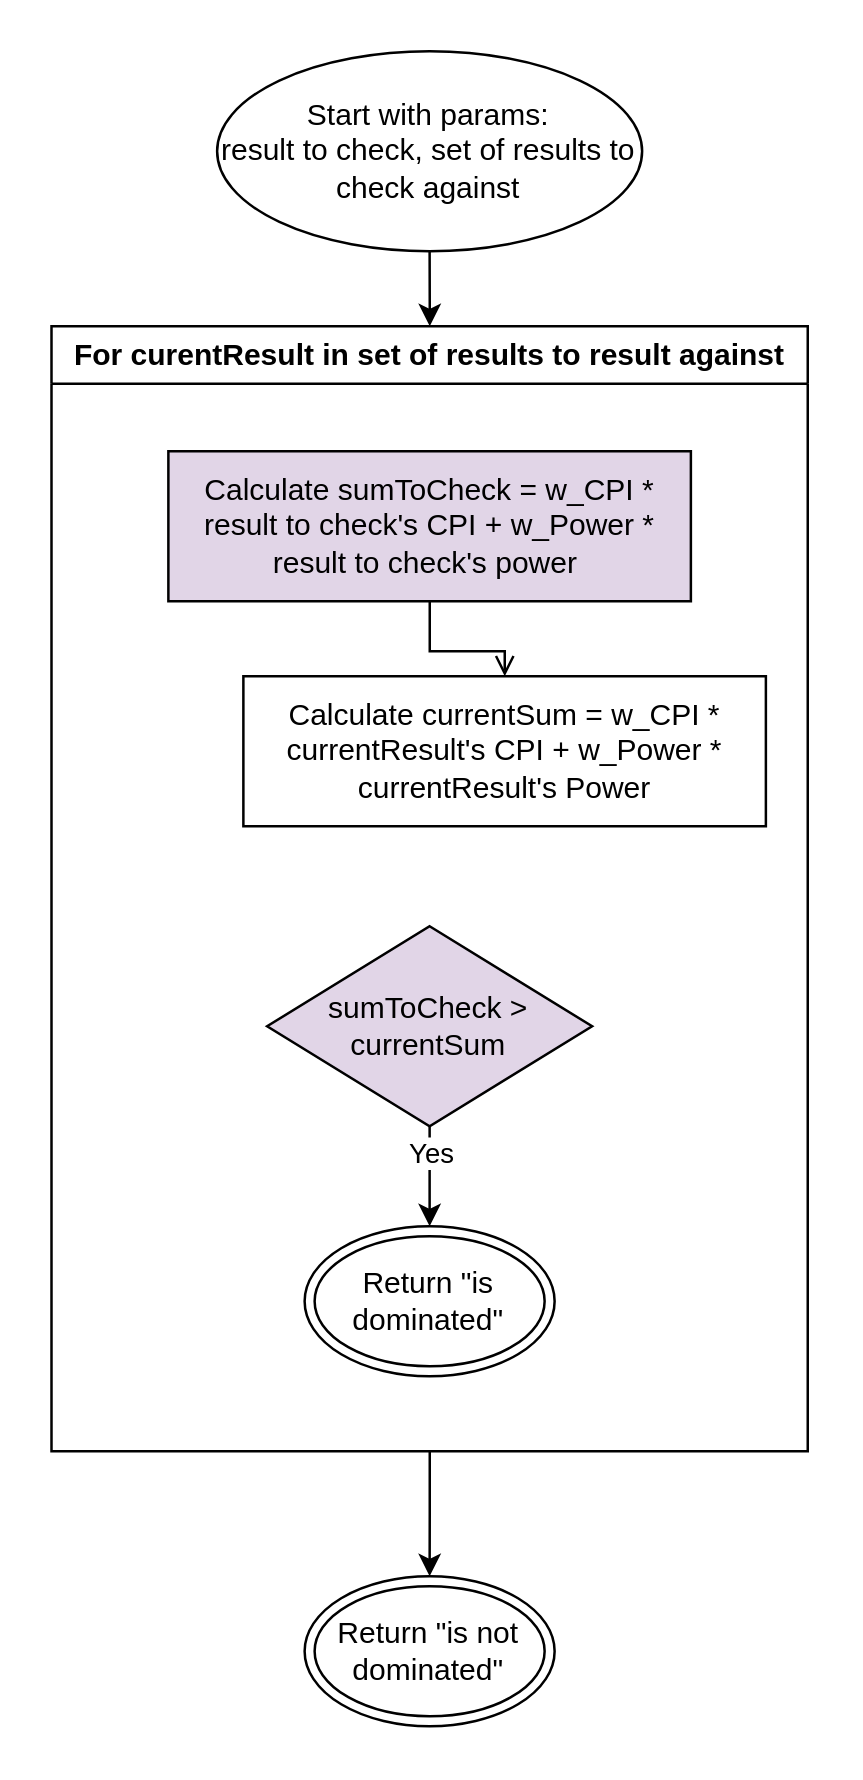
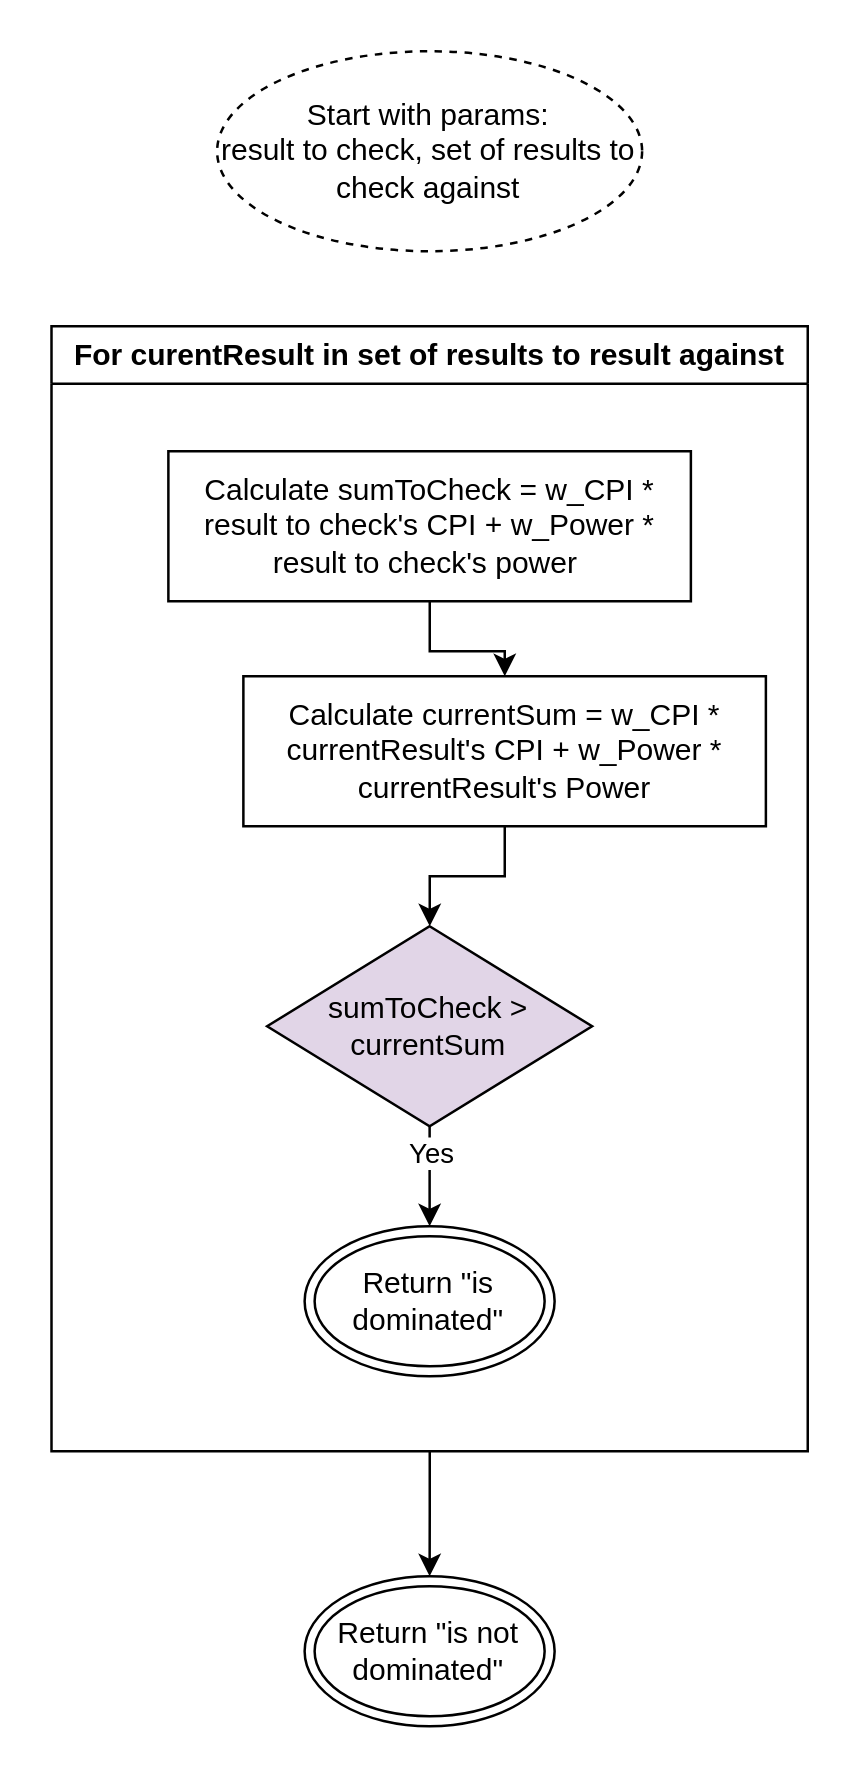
node "Start with params: result to check, set of results to check against": style solid -> dashed
edge "Start with params: result to check, set of results to check against" -> "For curentResult in set of results to result against": removed
node "Calculate sumToCheck = w_CPI * result to check's CPI + w_Power * result to check's power": fillcolor #e1d5e7 -> #ffffff
edge "Calculate sumToCheck = w_CPI * result to check's CPI + w_Power * result to check's power" -> "Calculate currentSum = w_CPI * currentResult's CPI + w_Power * currentResult's Power": arrowhead open -> classic
edge "Calculate currentSum = w_CPI * currentResult's CPI + w_Power * currentResult's Power" -> "sumToCheck > currentSum": added
